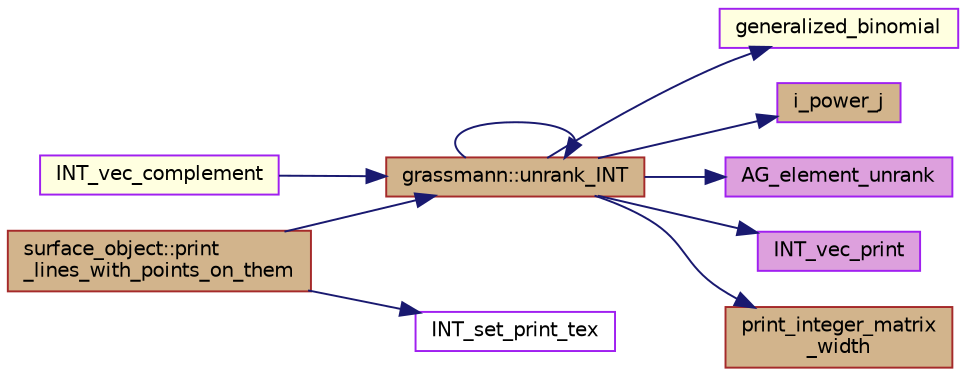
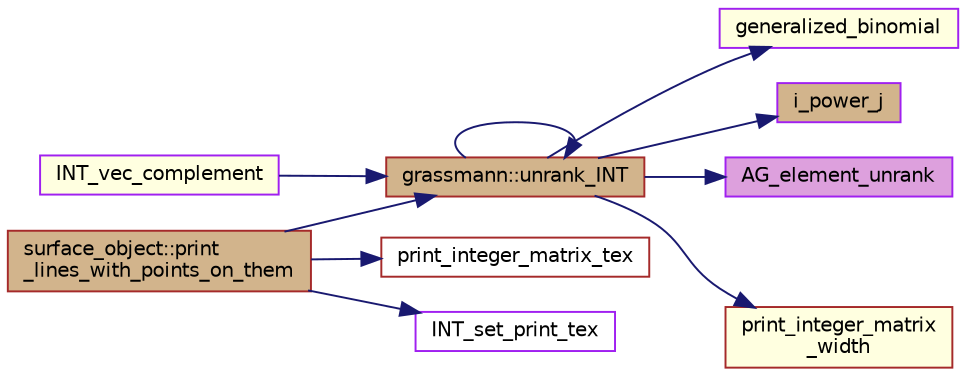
node "INT_vec_print": removed
node "print_integer_matrix_tex": added
node "print_integer_matrix _width": fillcolor tan -> lightyellow
